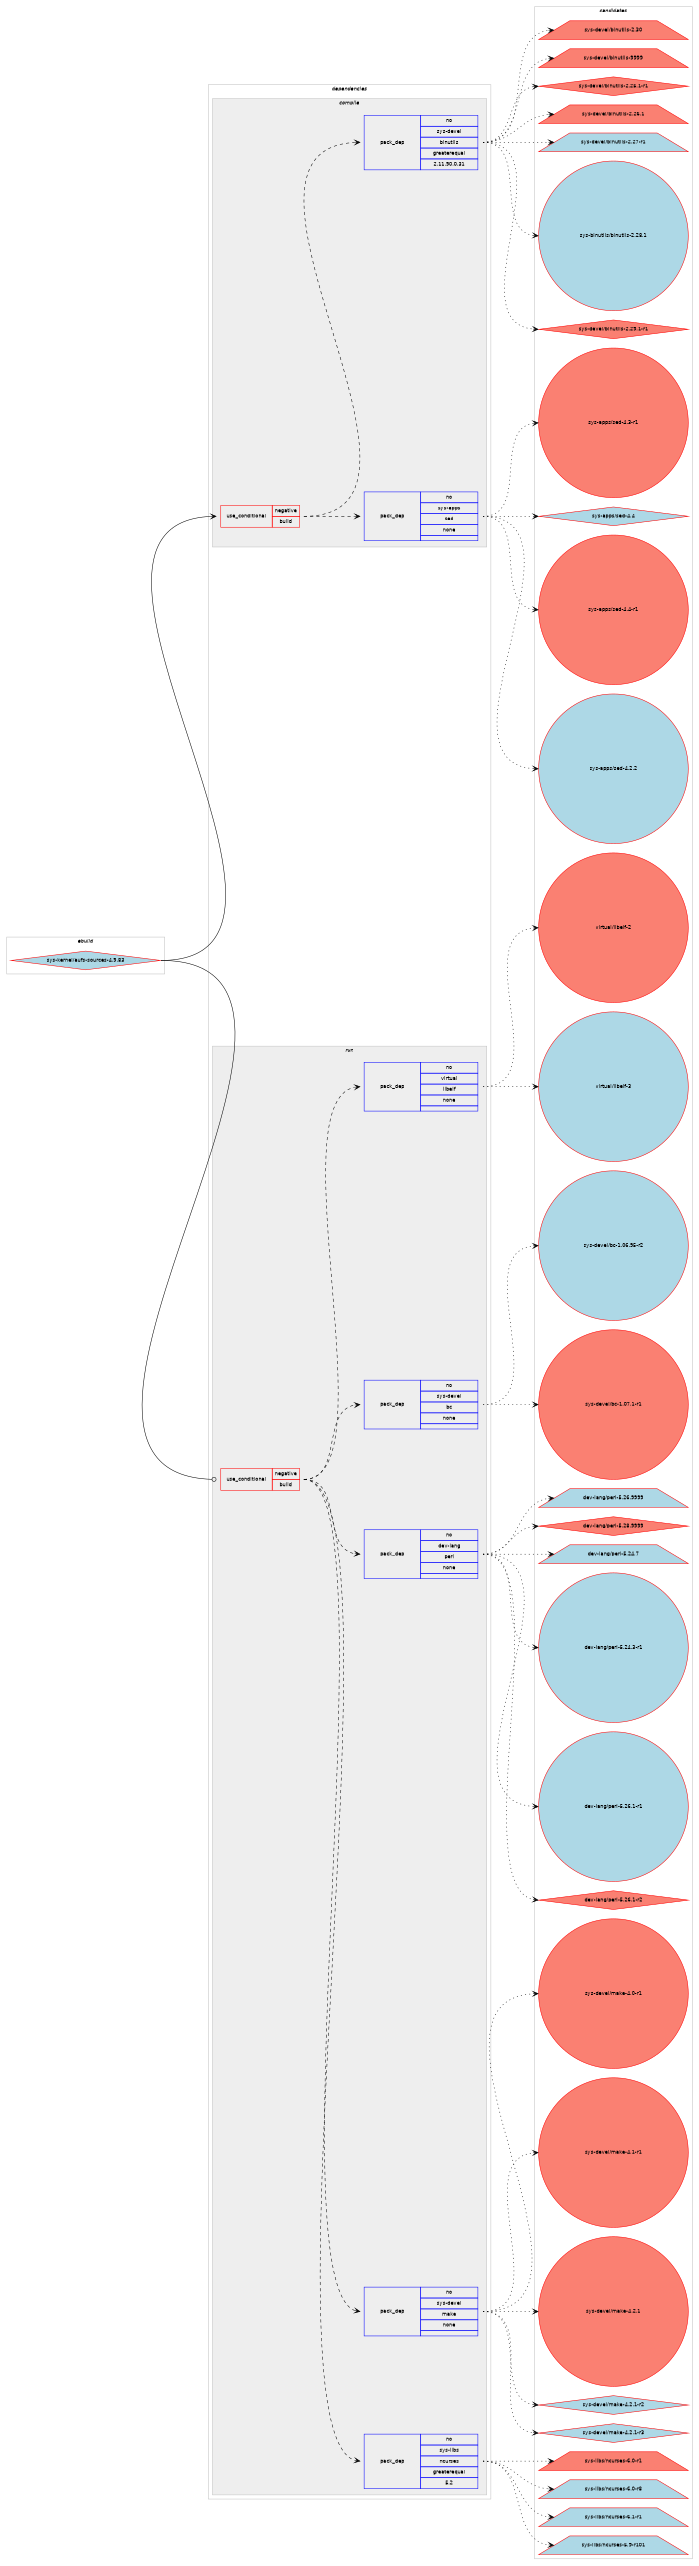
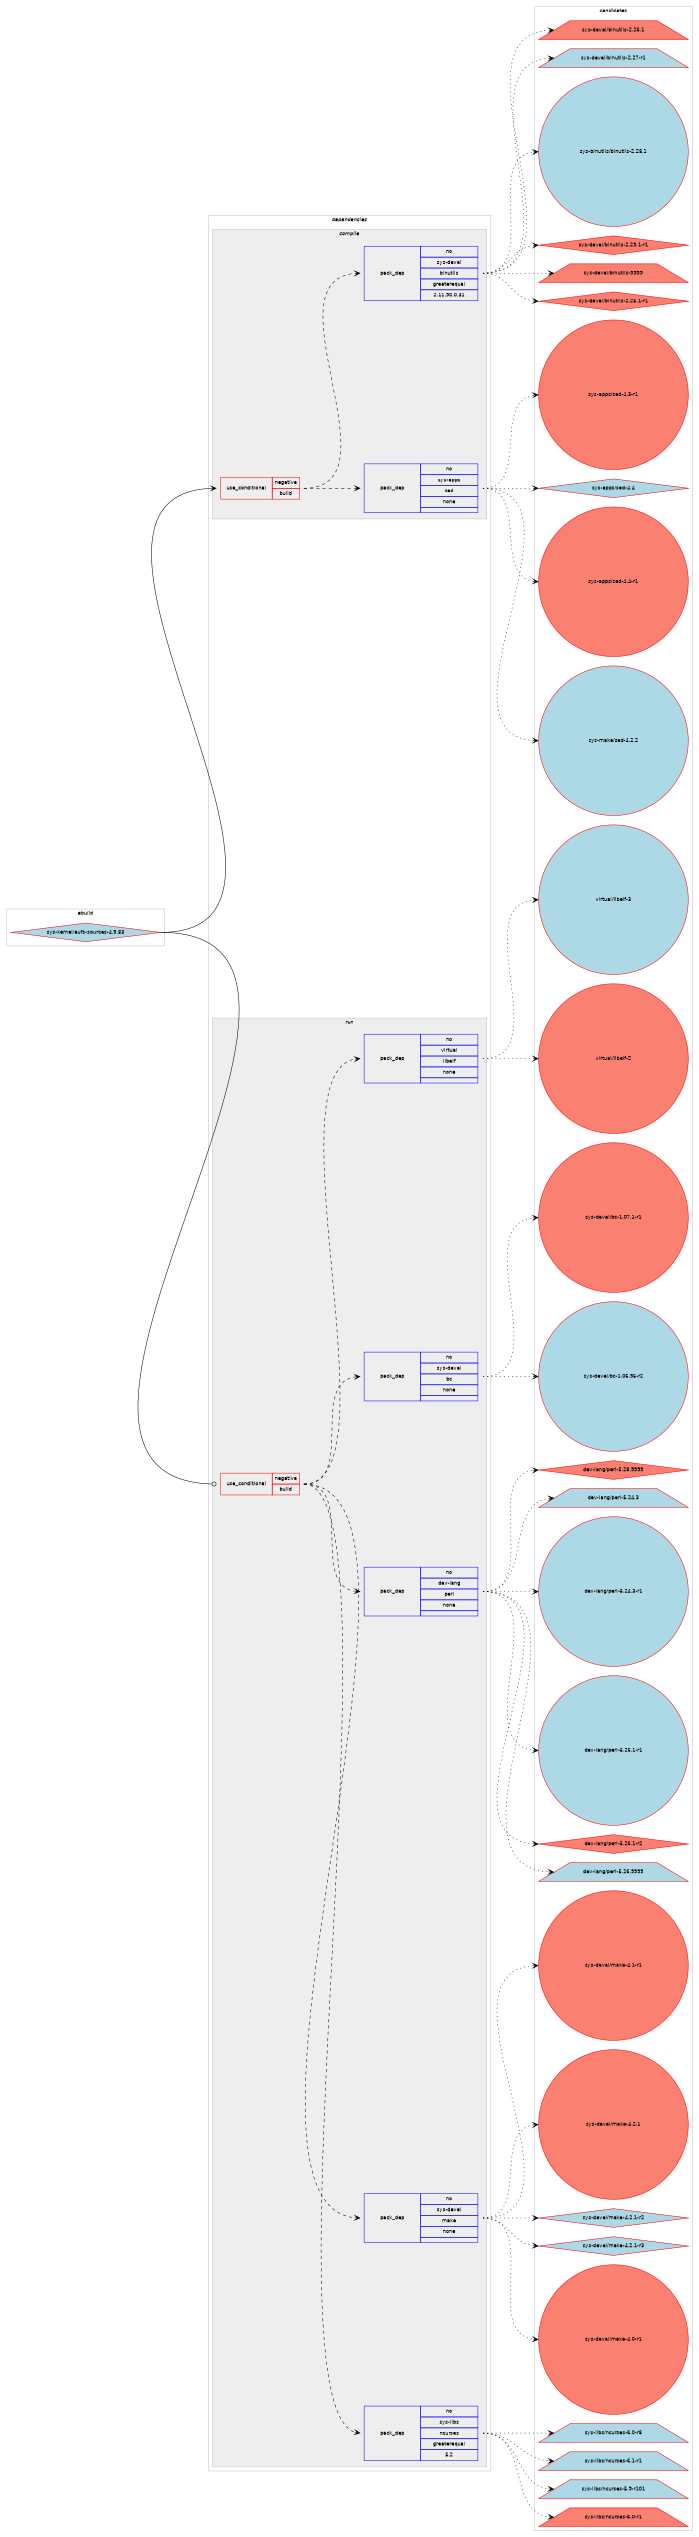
node "sys-devel/binutils-2.30": removed
node "sys-apps/sed-4.2.2": label "sys-apps/sed-4.2.2" -> "sys-make/sed-4.2.2"
node "dev-lang/perl-5.24.7": label "dev-lang/perl-5.24.7" -> "dev-lang/perl-5.24.3"
